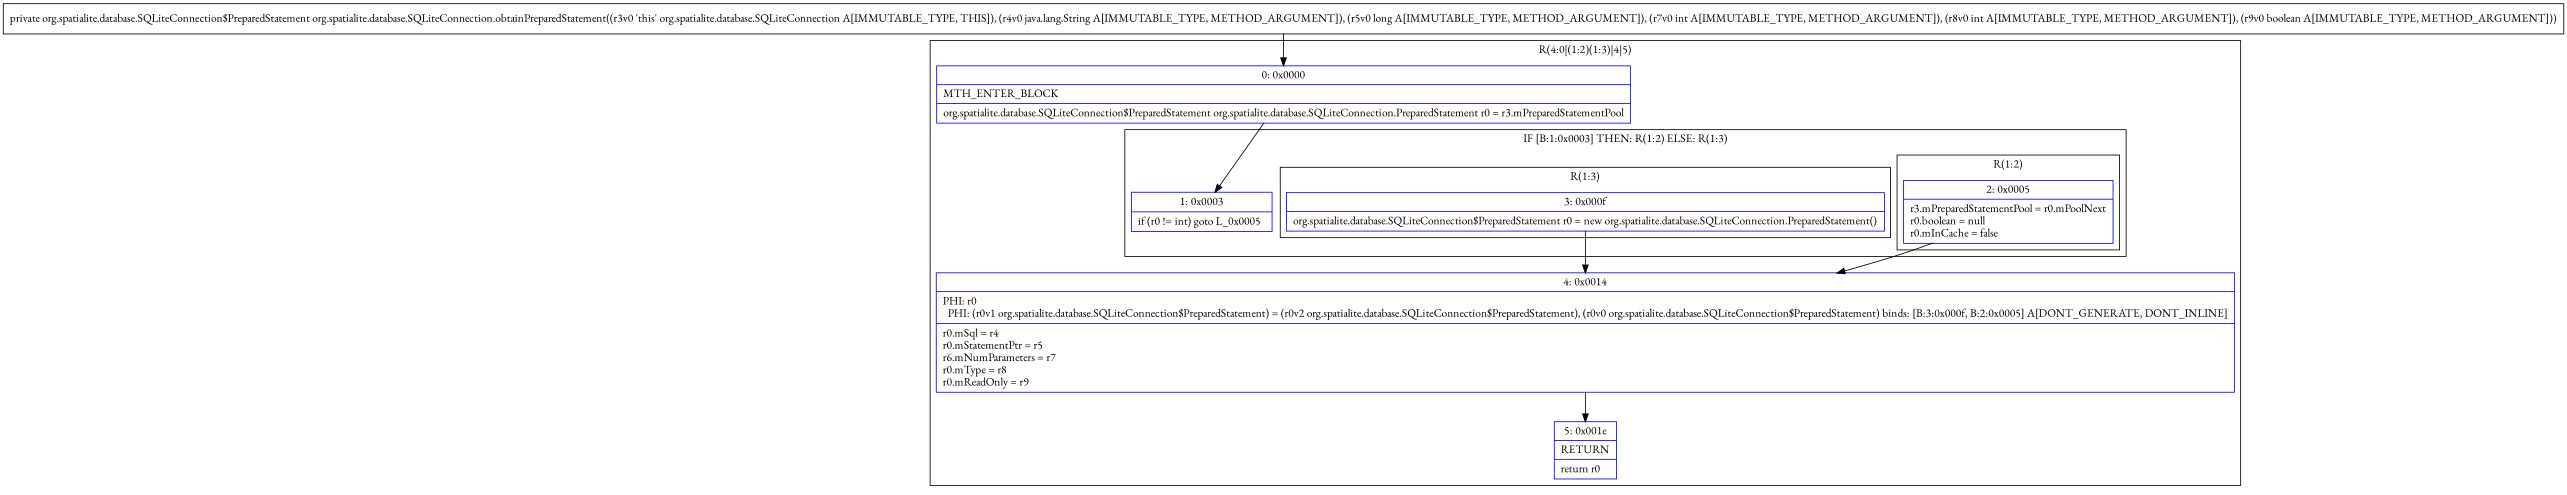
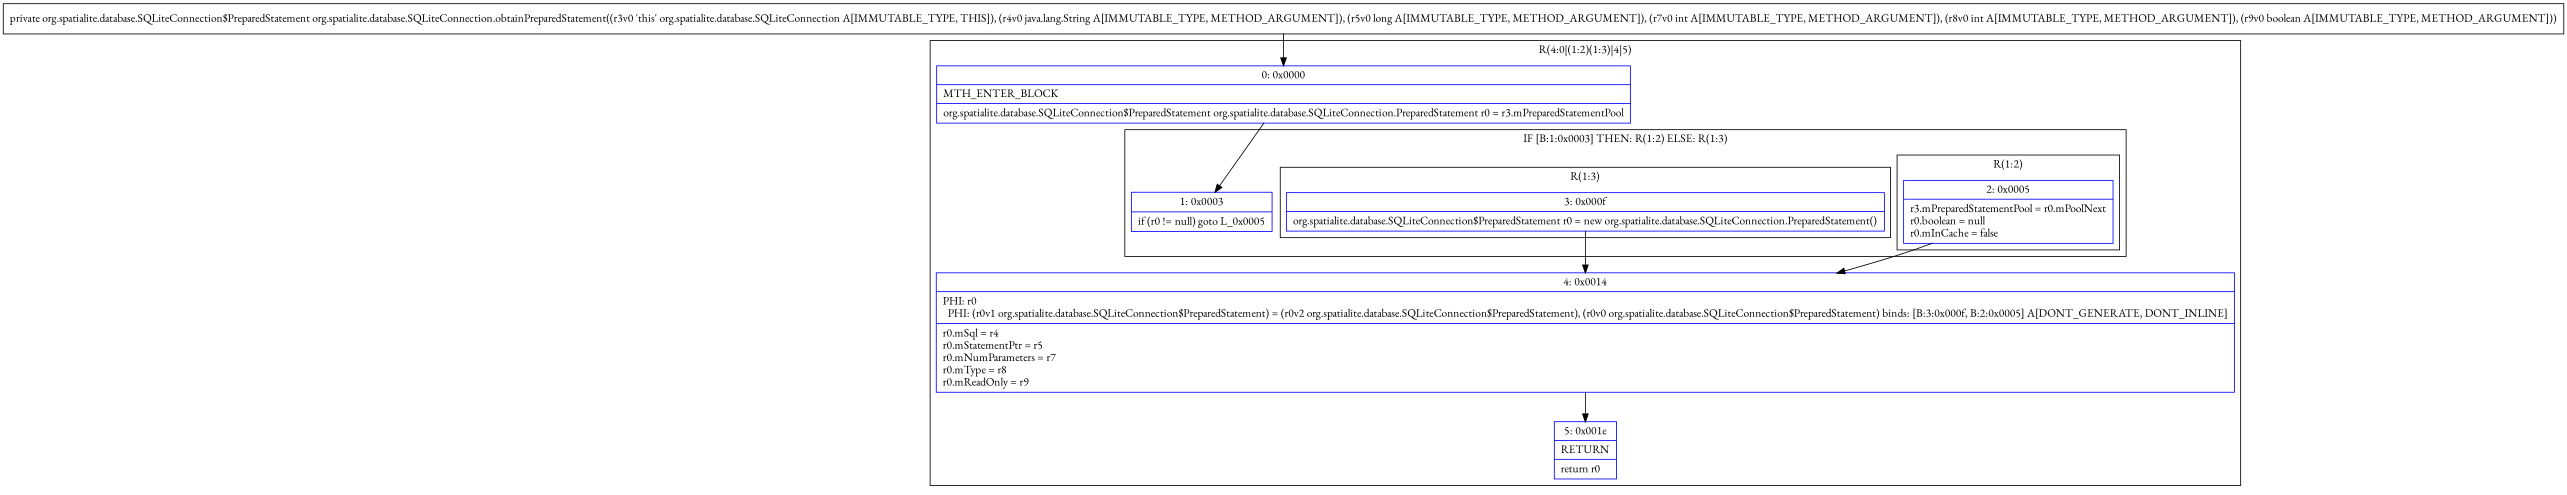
node "1: 0x0003": text "if (r0 != int) goto L_0x0005" -> "if (r0 != null) goto L_0x0005"
node "4: 0x0014": text "r6.mNumParameters = r7" -> "r0.mNumParameters = r7"
